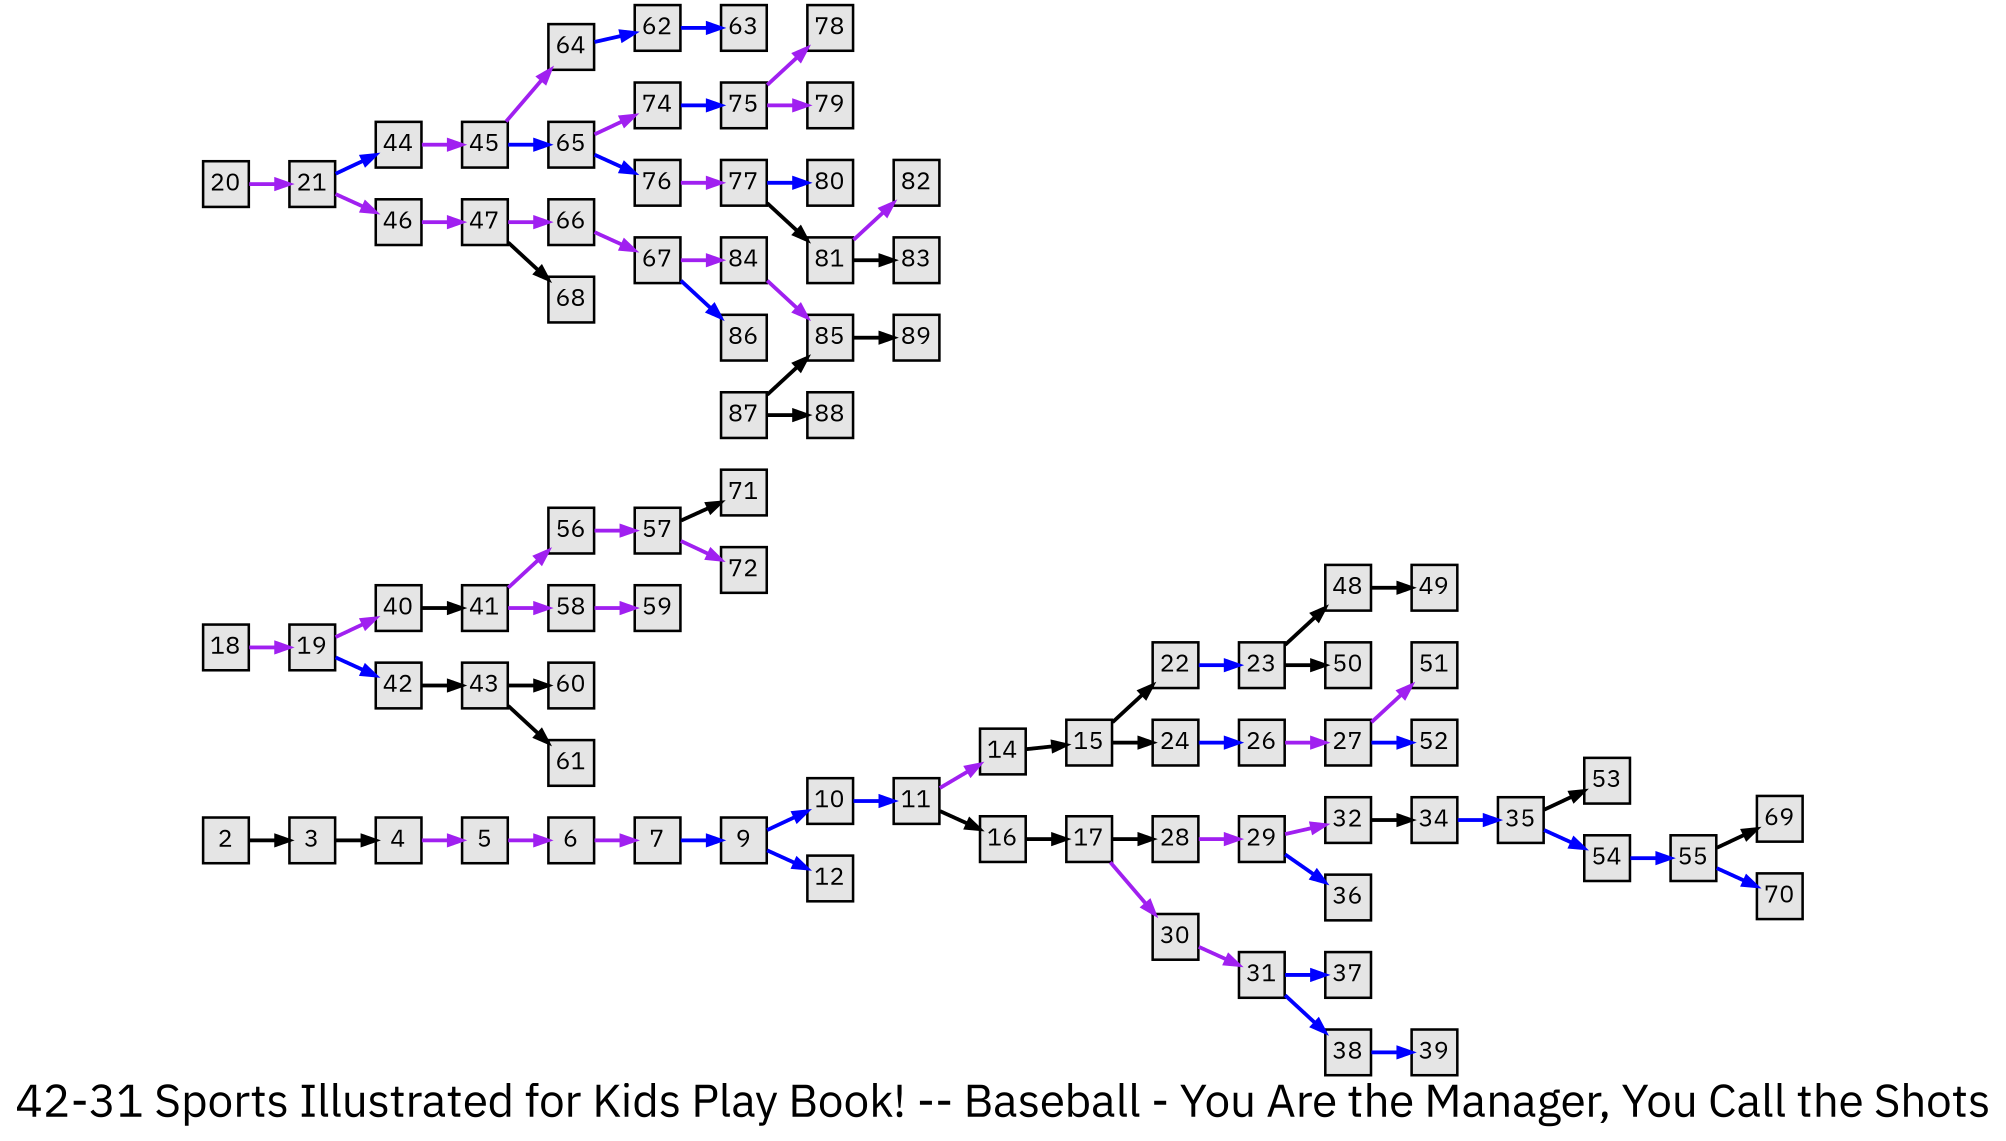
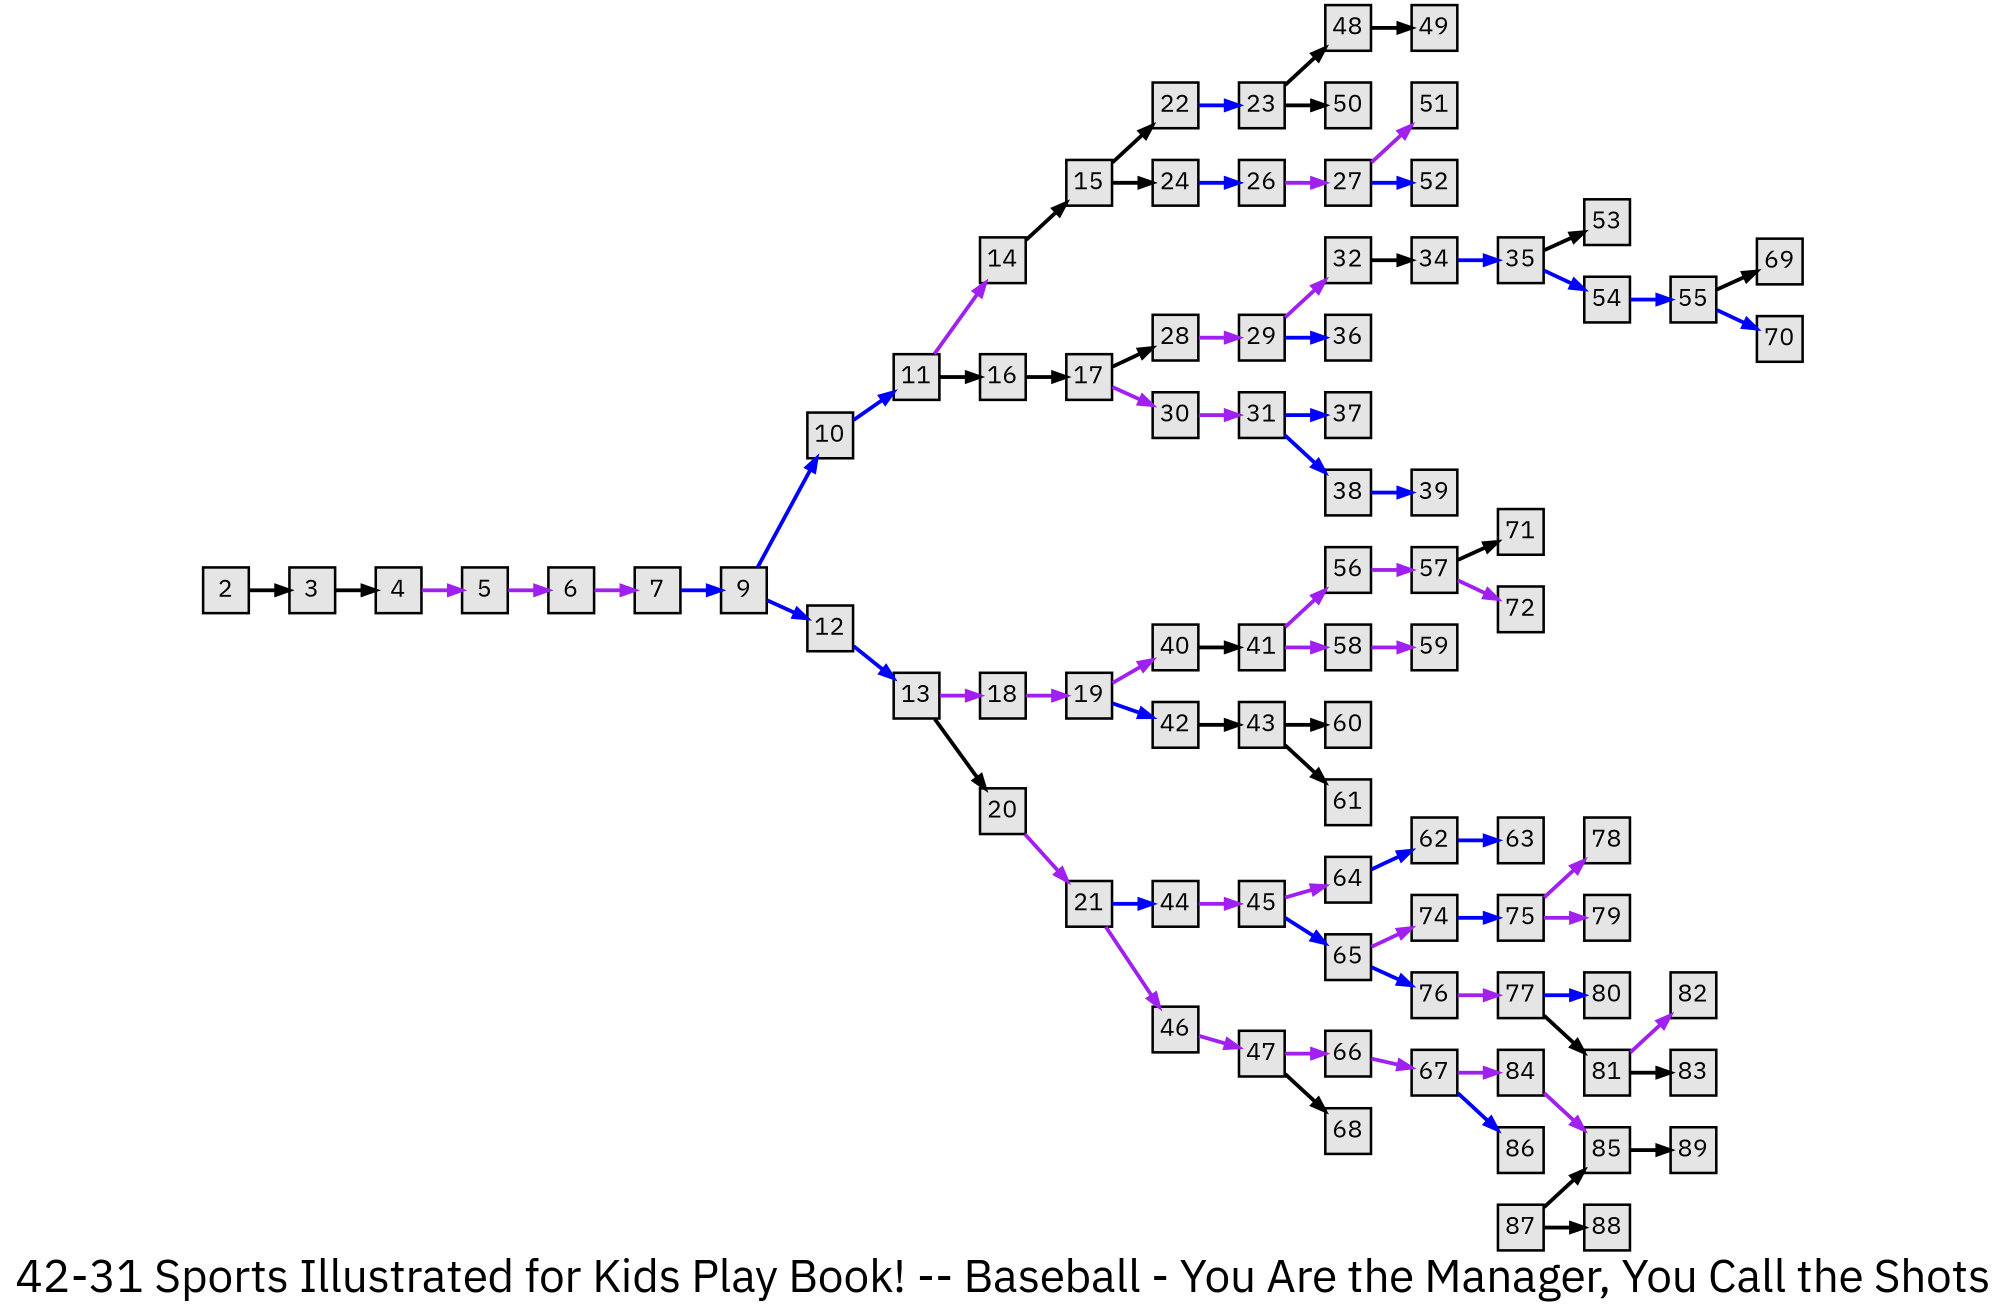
node "13": added
